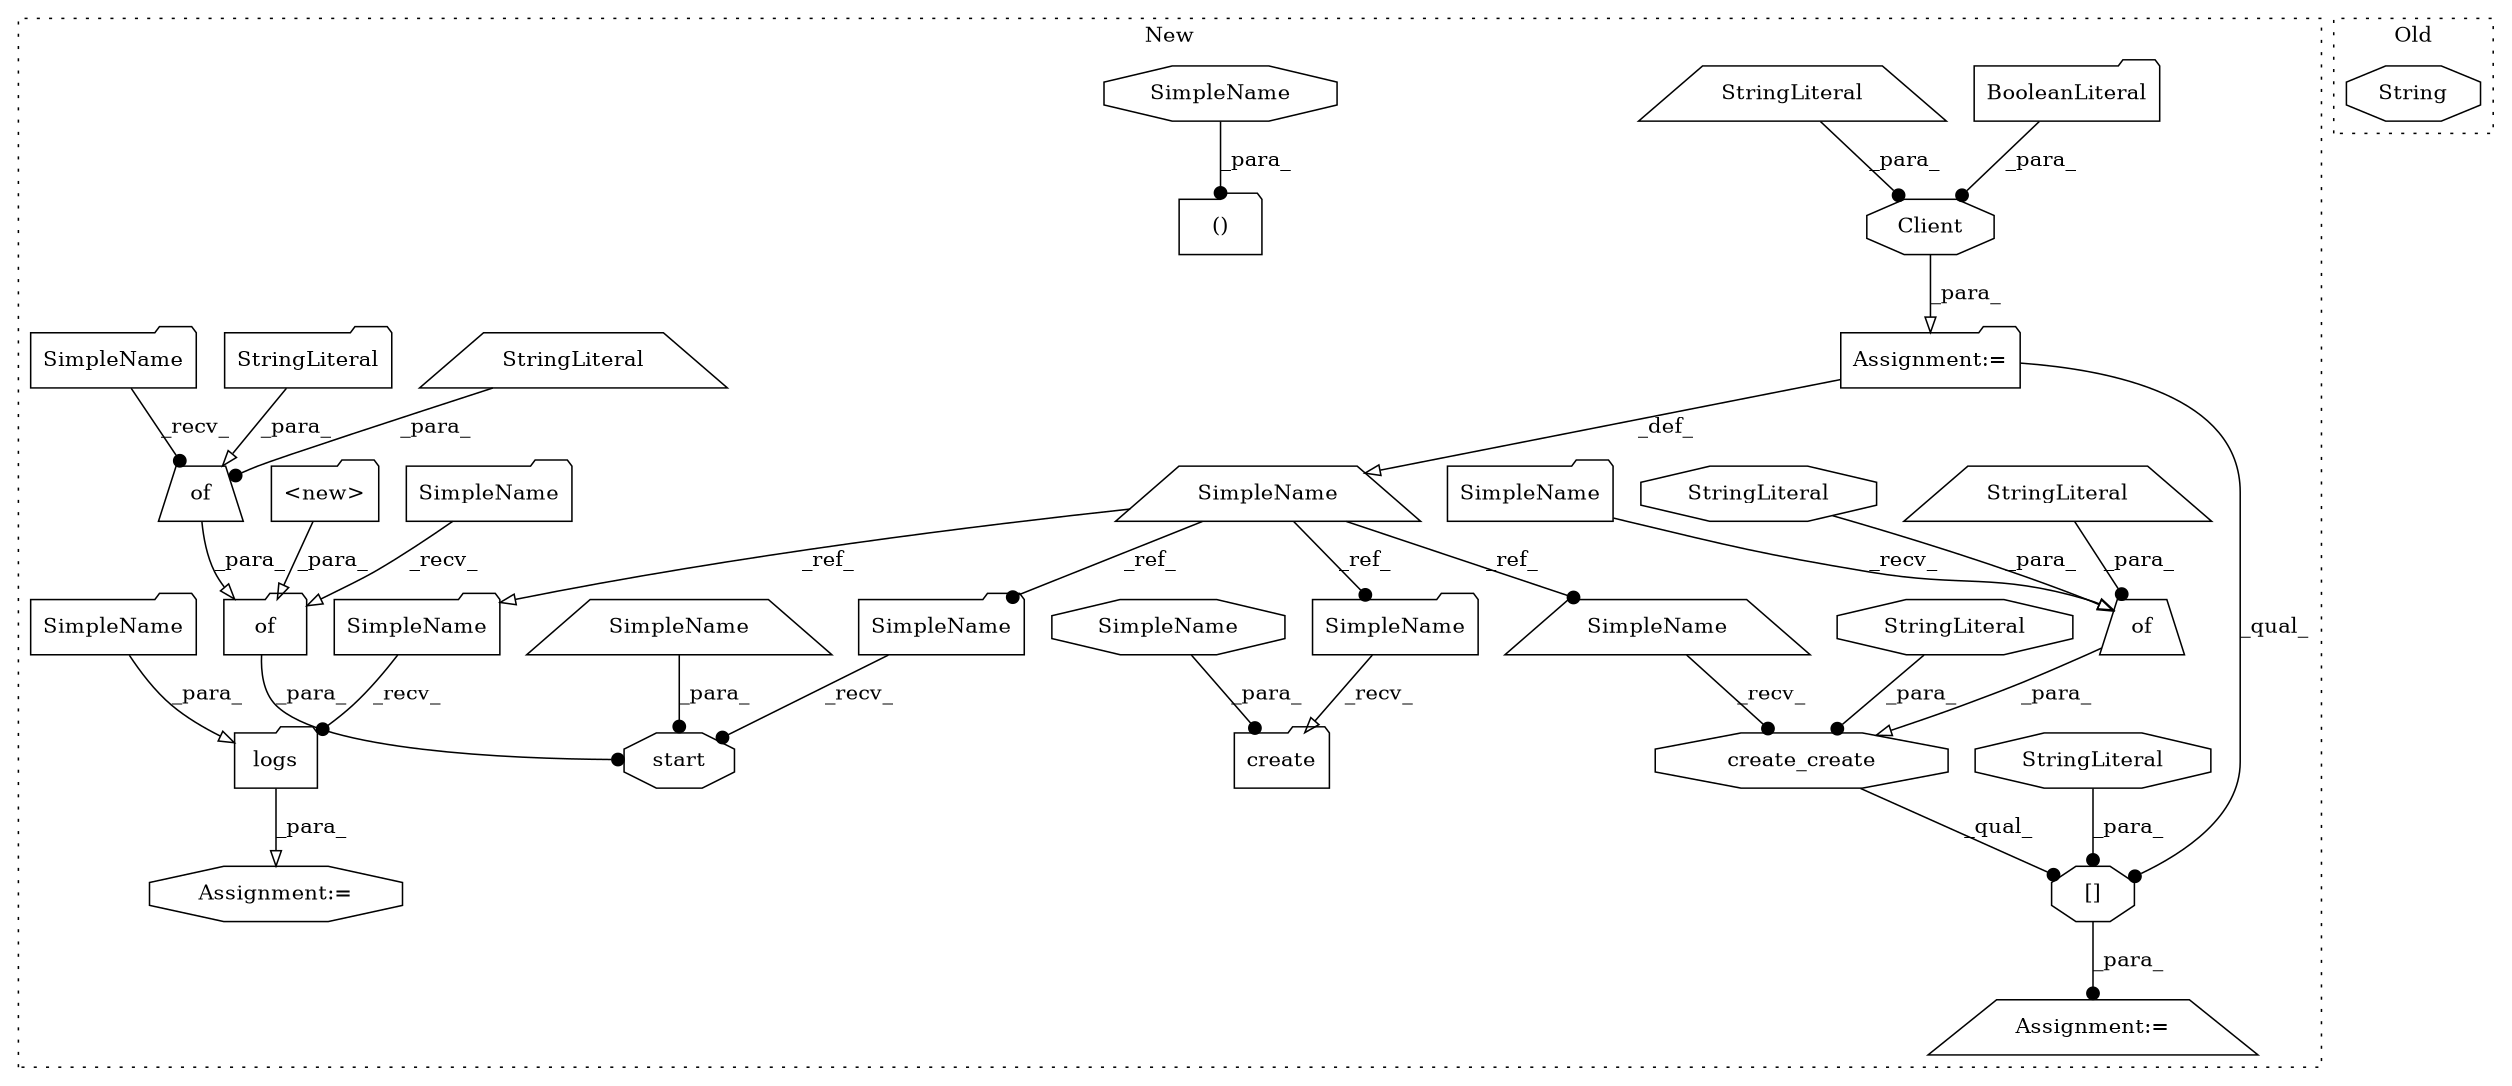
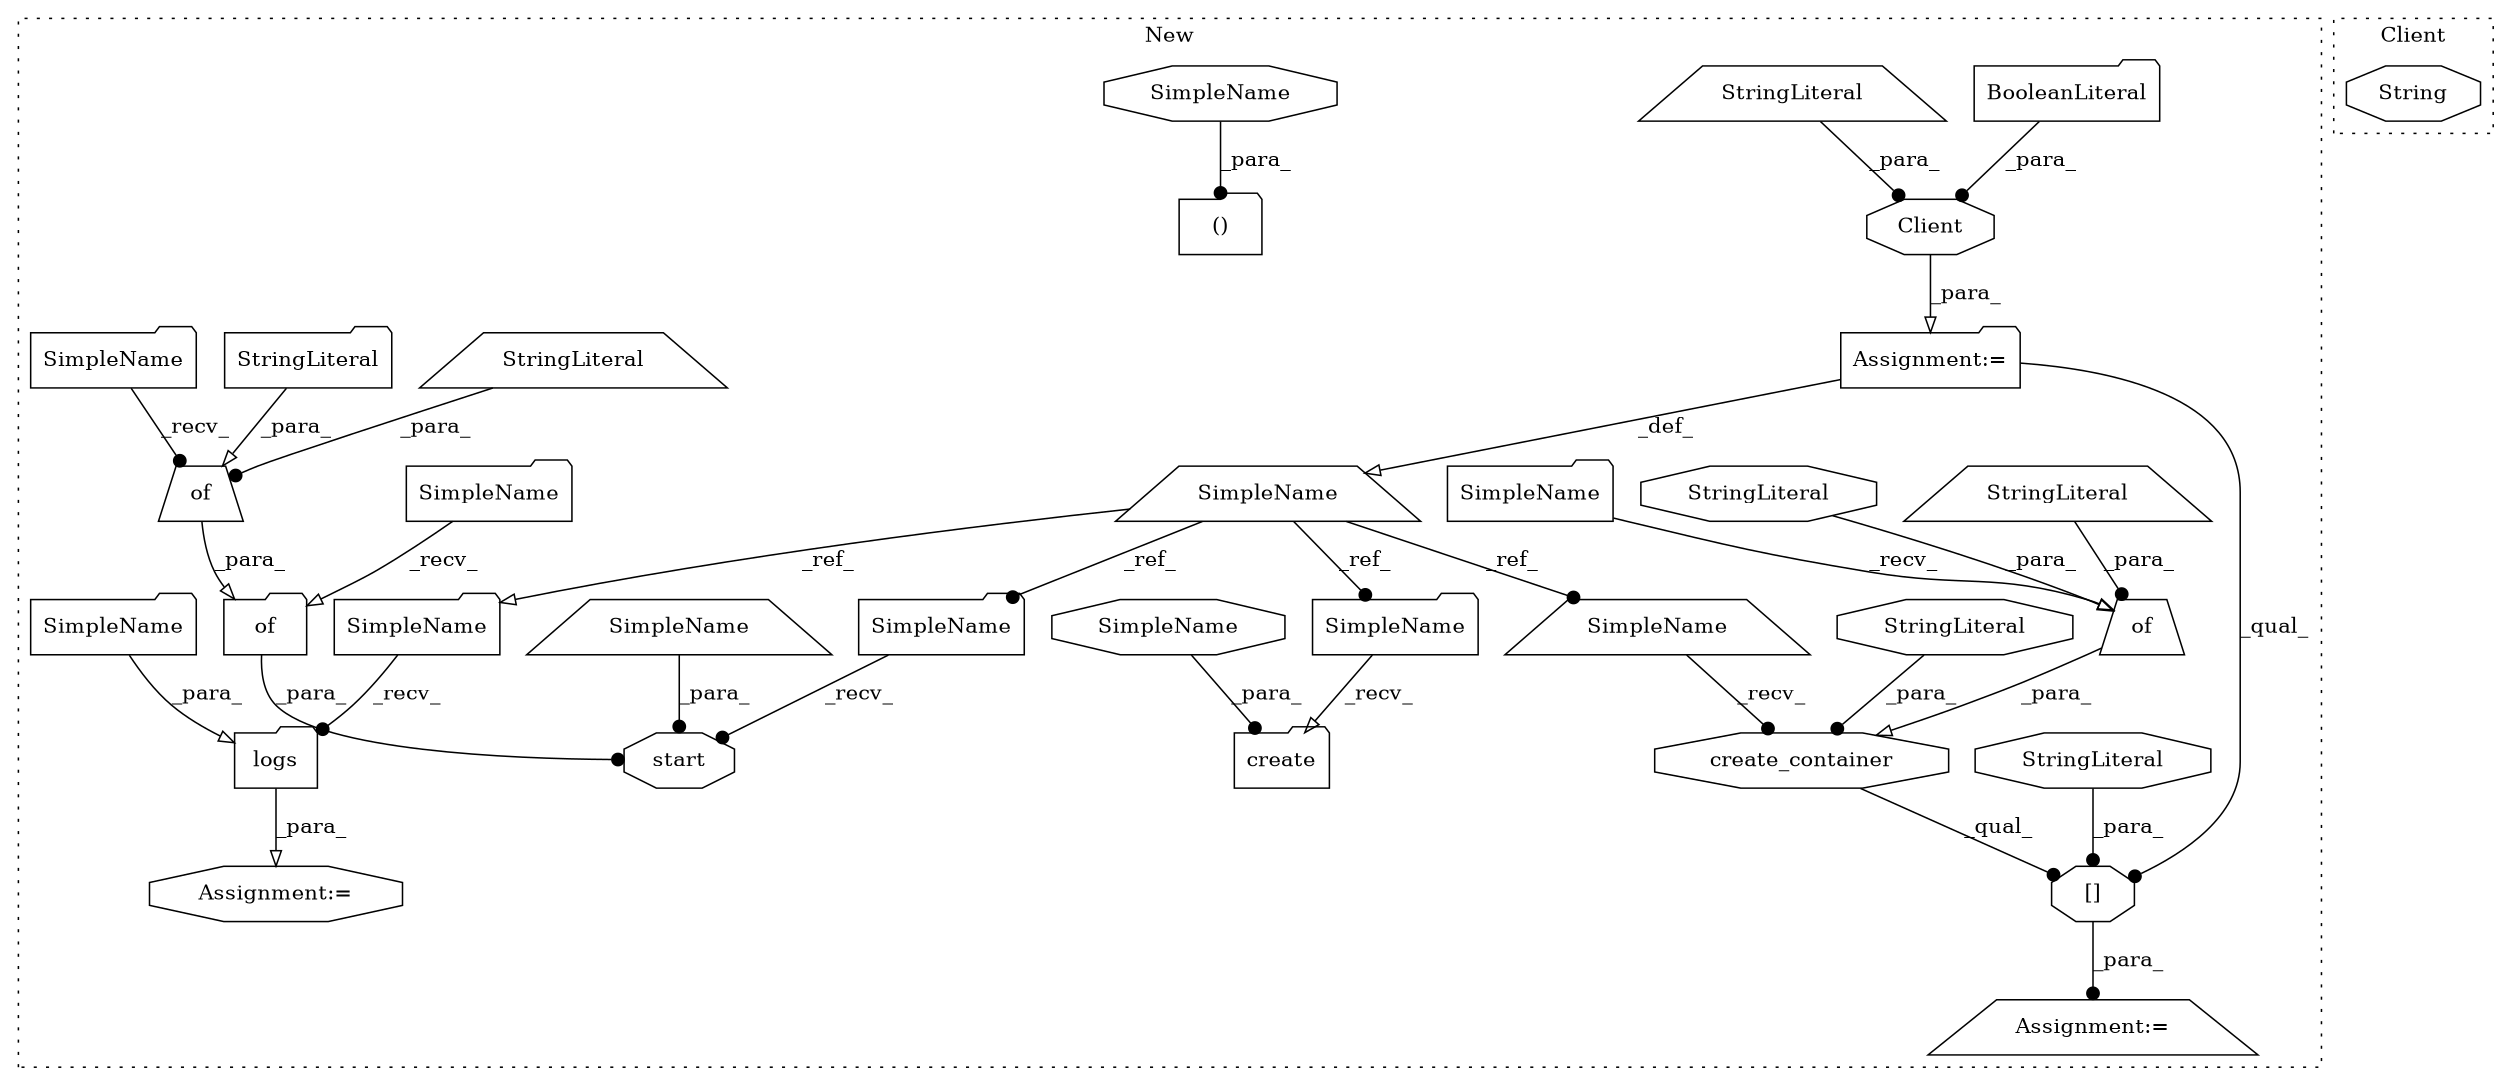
cluster "Old": label "Old" -> "Client"
node "<new>": removed
node "create_create": label "create_create" -> "create_container"
